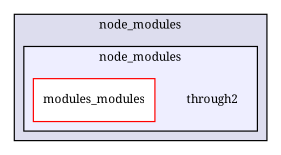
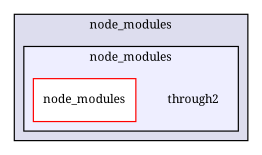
node "modules_modules": label "modules_modules" -> "node_modules"
